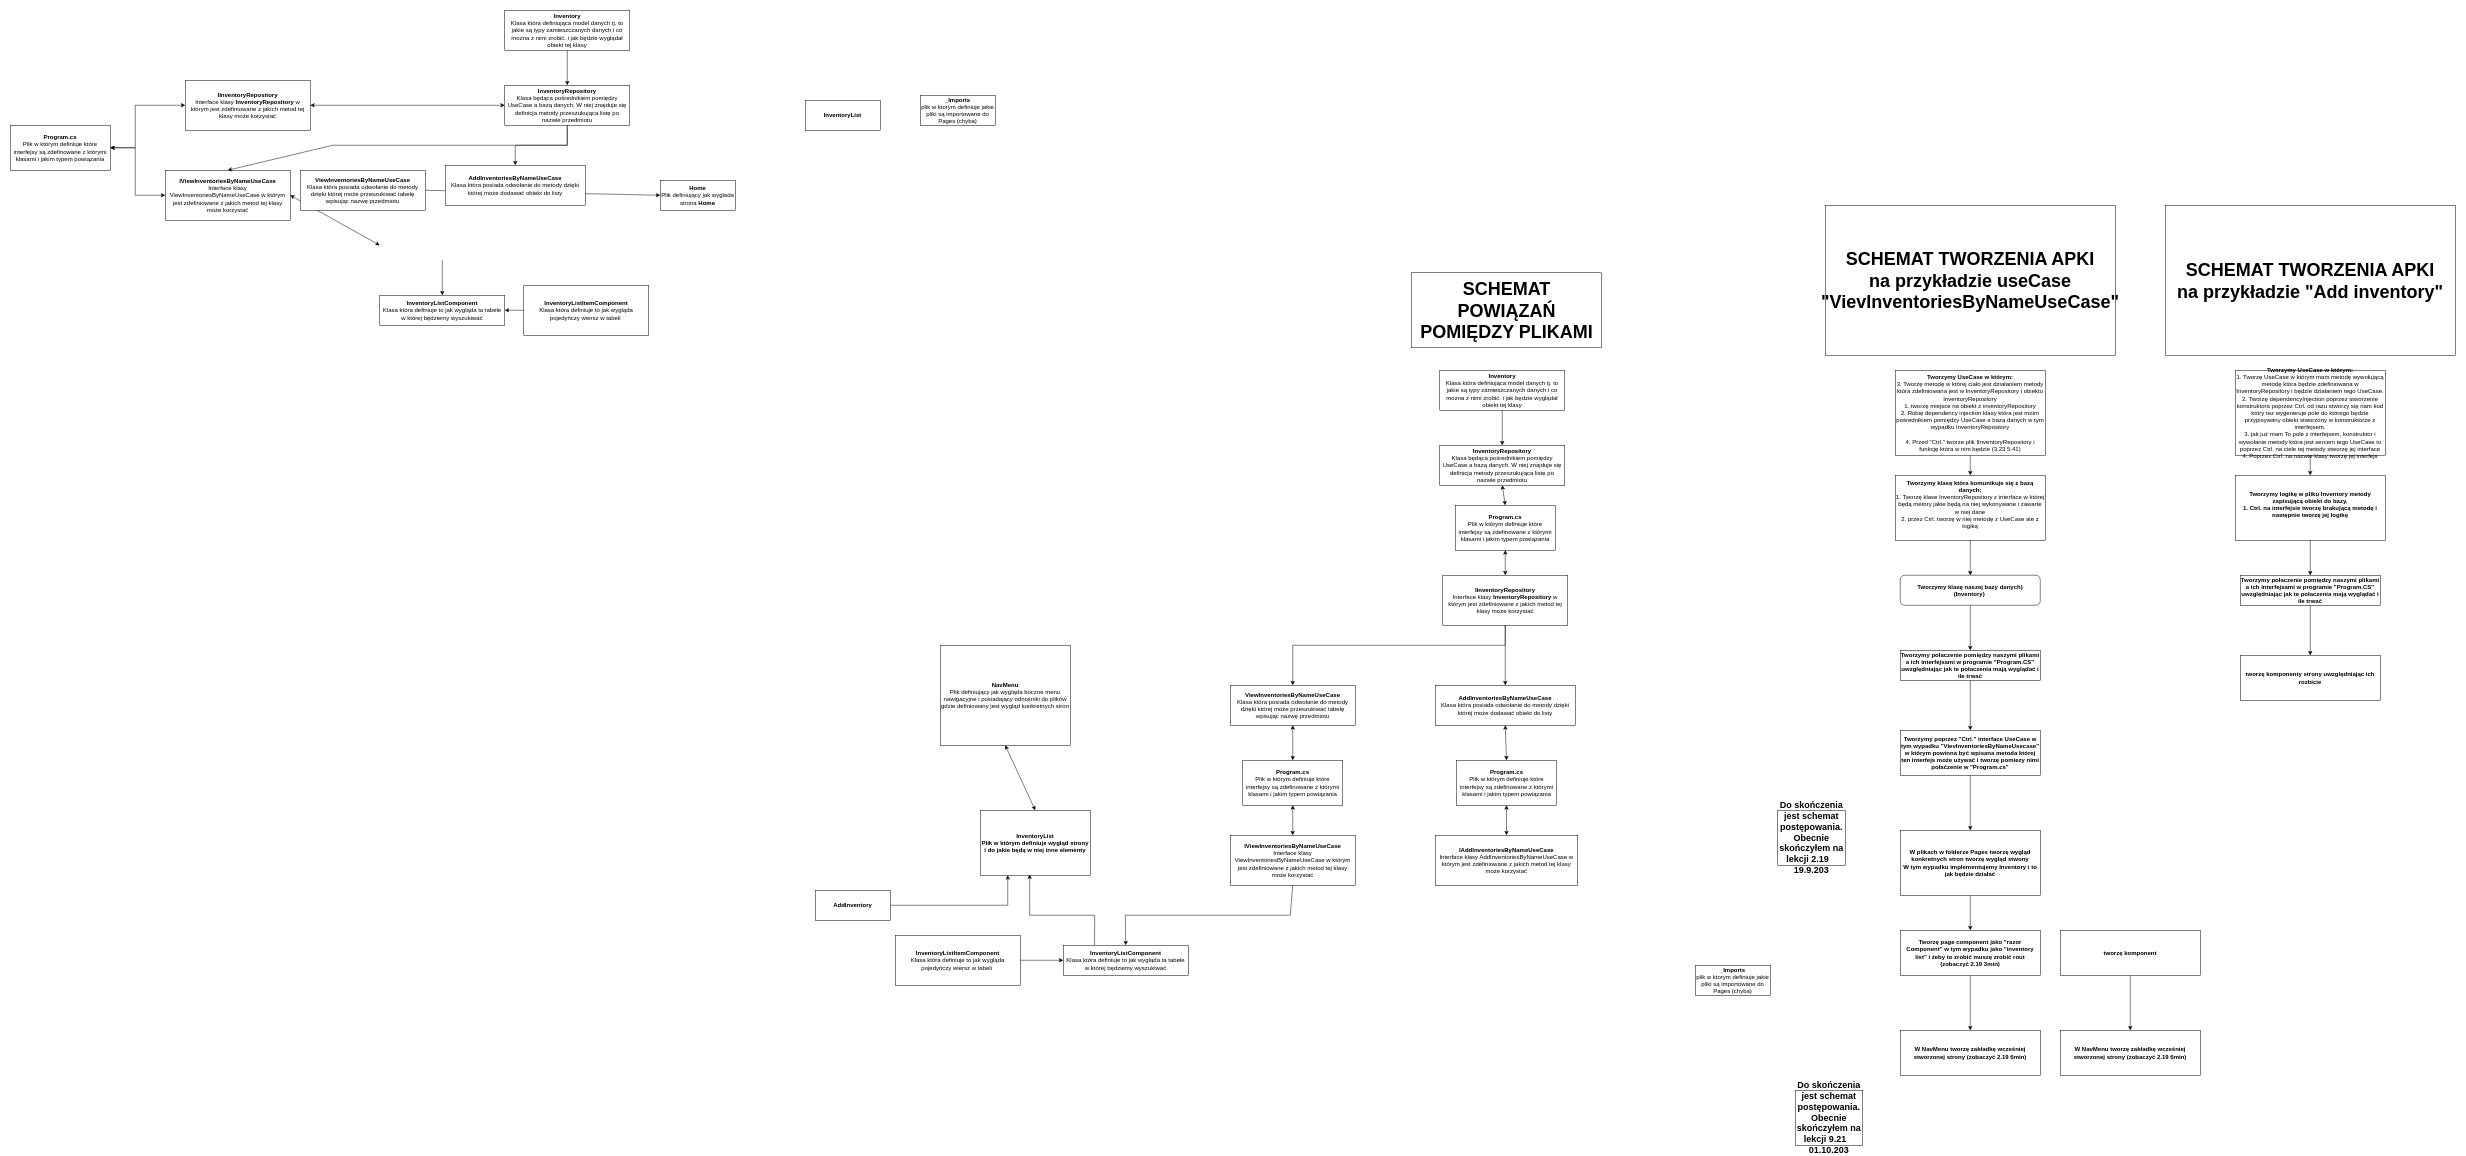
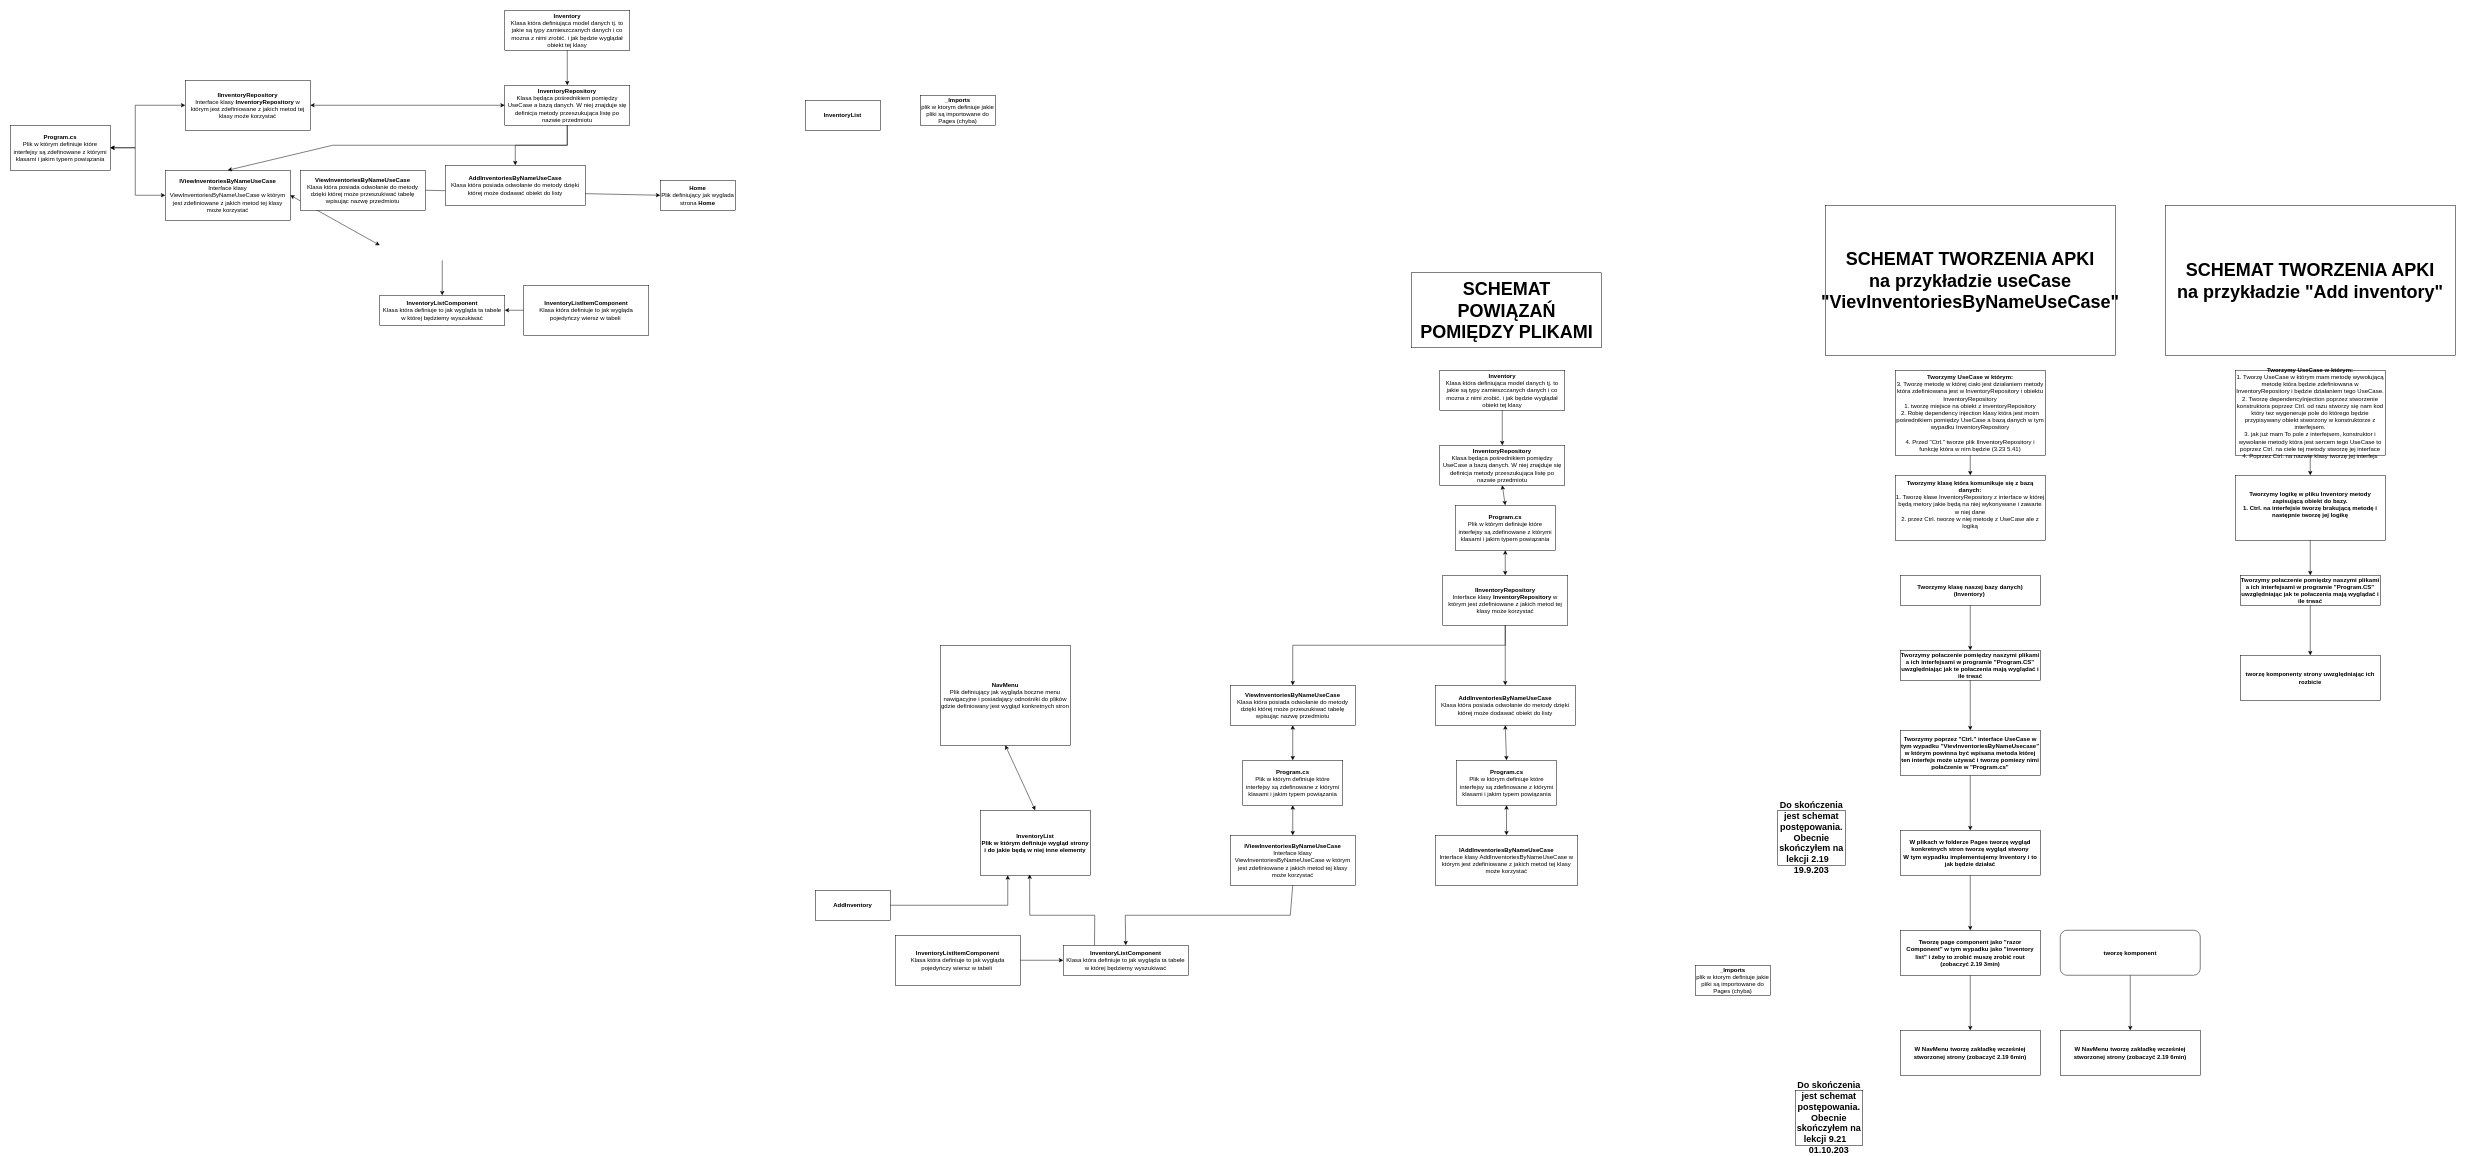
edge "Tworzymy klasę która komunikuje się z bazą danych: 1. Tworzę klase InventoryRepository z interface w której będą metory jakie będą na niej wykonywane i zawarte w niej dane 2. przez Ctrl. tworzę w niej metodę z UseCase ale z logiką" -> "Tworzymy klasę naszej bazy danych) (Inventory)": removed
node "Tworzymy klasę naszej bazy danych) (Inventory)": shape rounded rectangle -> rectangle
node "W plikach w folderze Pages tworzę wygląd konkretnych stron tworzę wygląd stwony W tym wypadku implementujemy Inventory i to jak będzie działać": size 140x65 -> 140x45
node "tworzę komponent": shape rectangle -> rounded rectangle
